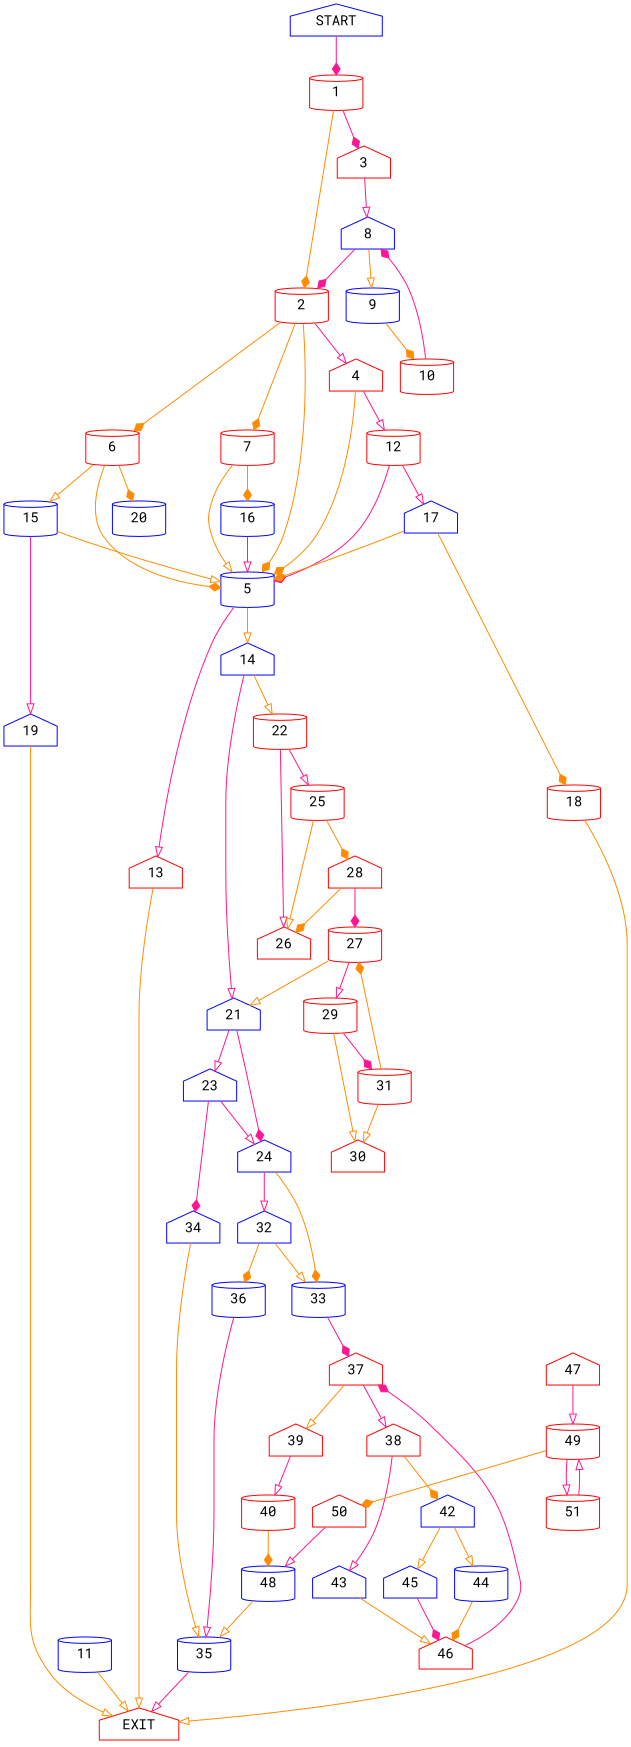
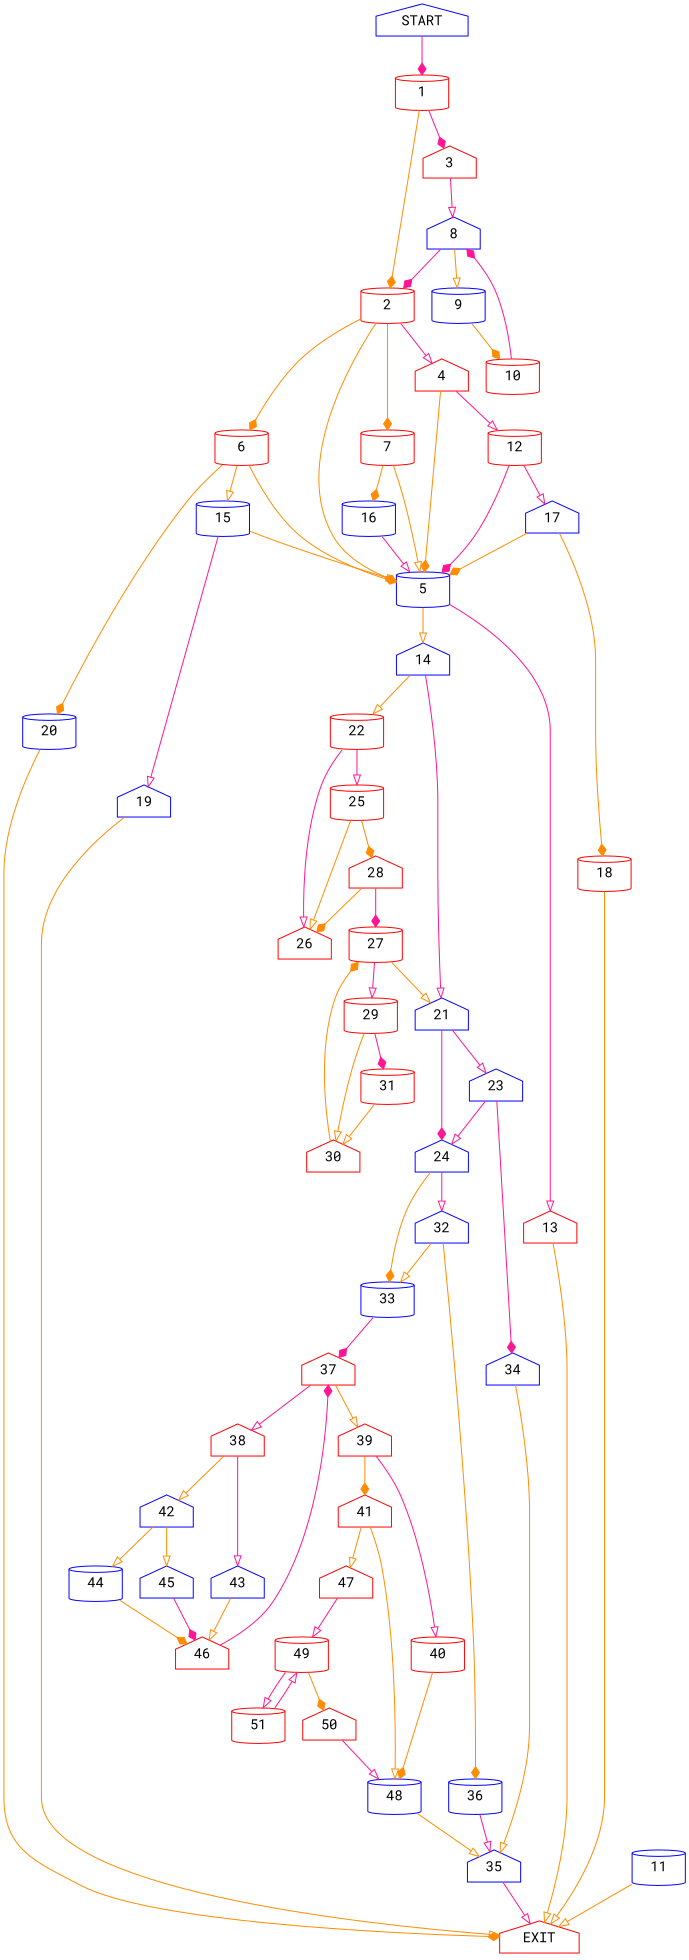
edge "31" -> "27": now "30" -> "27"
edge "38" -> "42": arrowhead diamond -> onormal
node "41": added
edge "20" -> "EXIT": added
node "35": shape cylinder -> house
